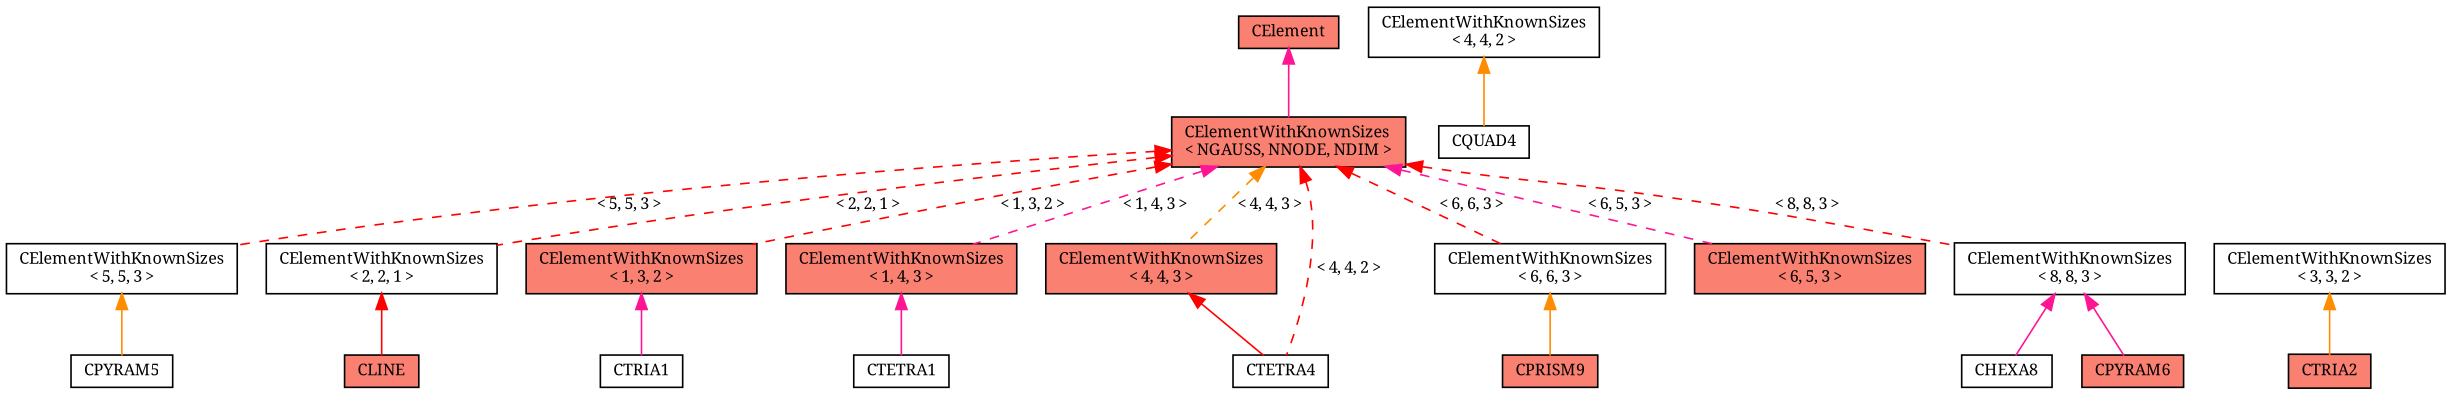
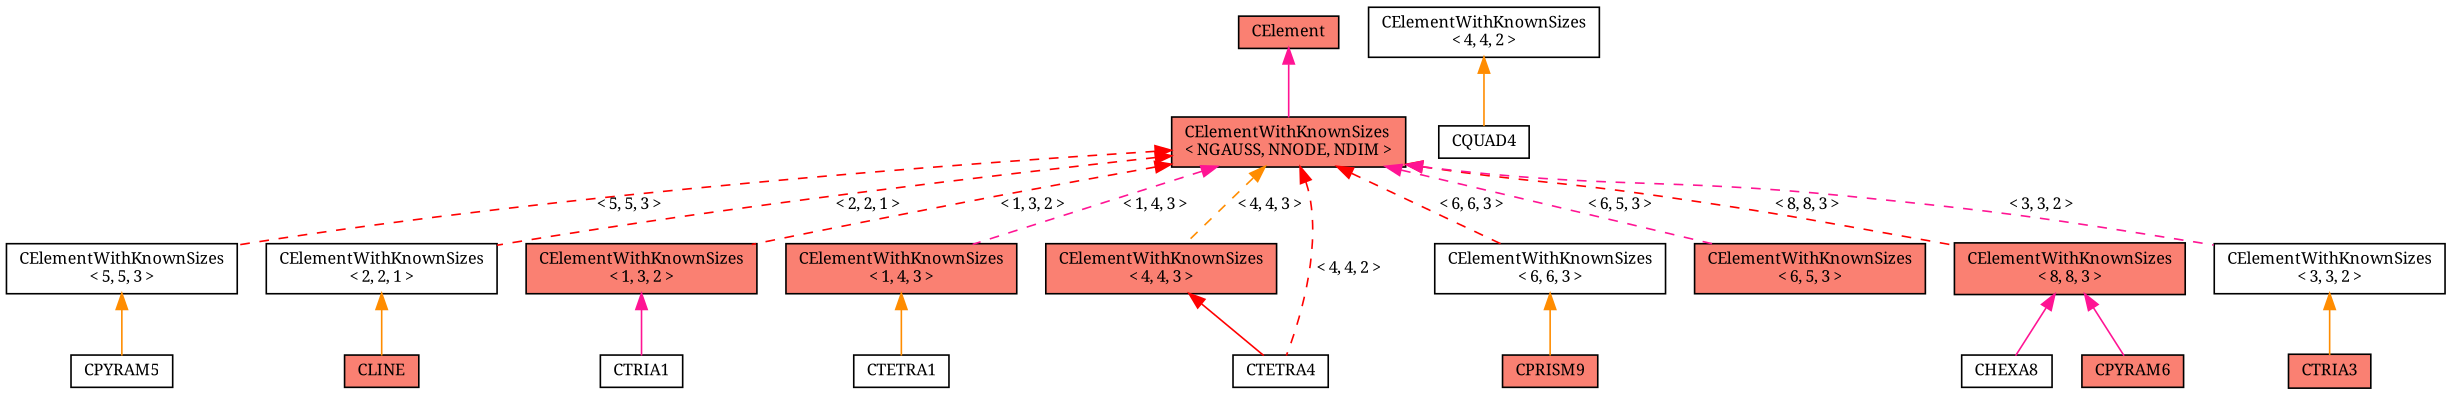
edge "CElementWithKnownSizes < 3, 3, 2 >" -> "CElementWithKnownSizes < NGAUSS, NNODE, NDIM >": added, label "< 3, 3, 2 >"
node "CElementWithKnownSizes < 8, 8, 3 >": fillcolor white -> salmon
edge "CLINE" -> "CElementWithKnownSizes < 2, 2, 1 >": color red -> darkorange
edge "CTETRA1" -> "CElementWithKnownSizes < 1, 4, 3 >": color deeppink -> darkorange
node "CTRIA2": label "CTRIA2" -> "CTRIA3"
